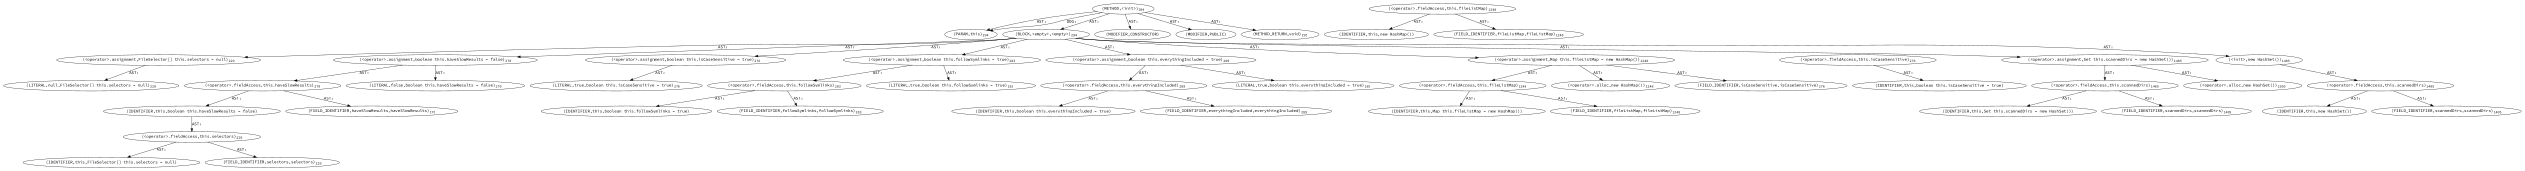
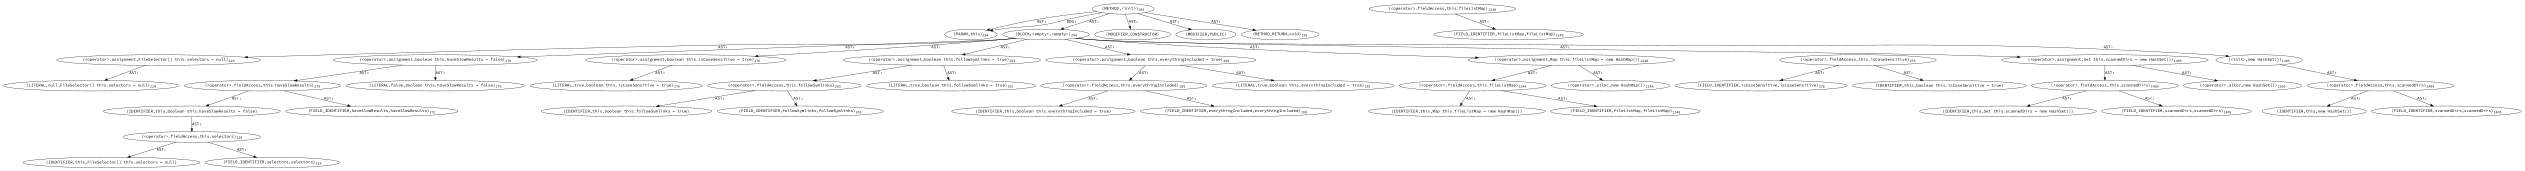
node "(IDENTIFIER,this,new HashMap())": removed
edge "(<operator>.assignment,Map this.fileListMap = new HashMap())" -> "(FIELD_IDENTIFIER,isCaseSensitive,isCaseSensitive)": now "(<operator>.fieldAccess,this.isCaseSensitive)" -> "(FIELD_IDENTIFIER,isCaseSensitive,isCaseSensitive)"
